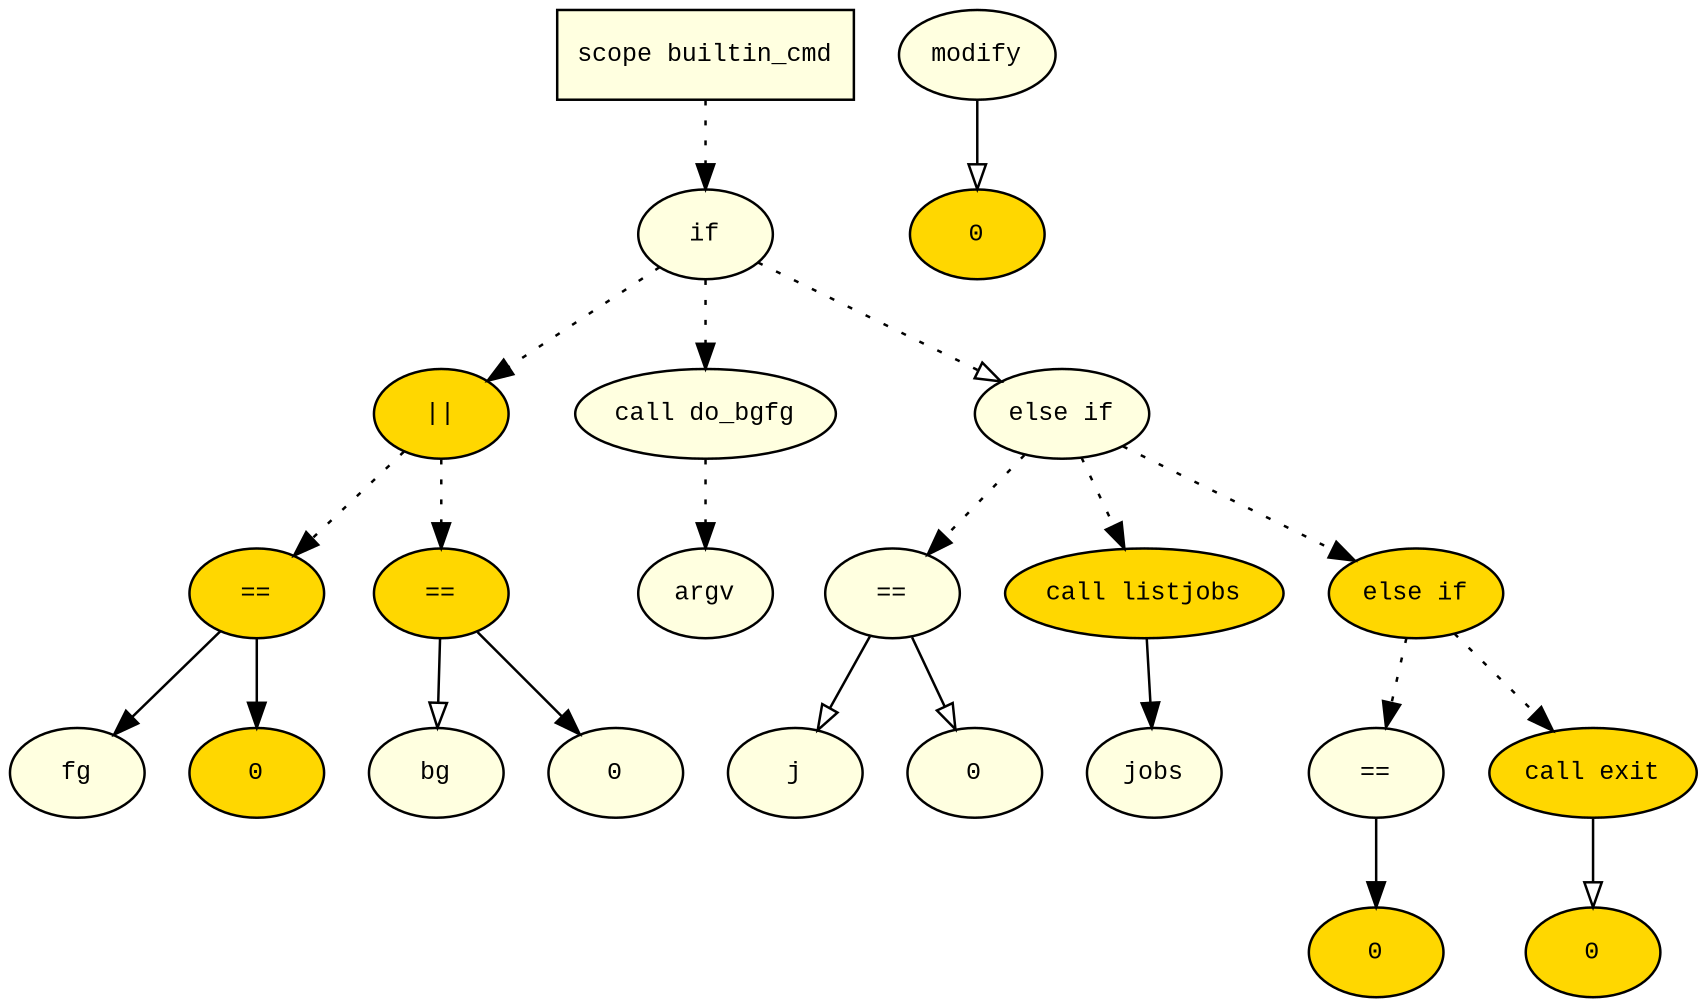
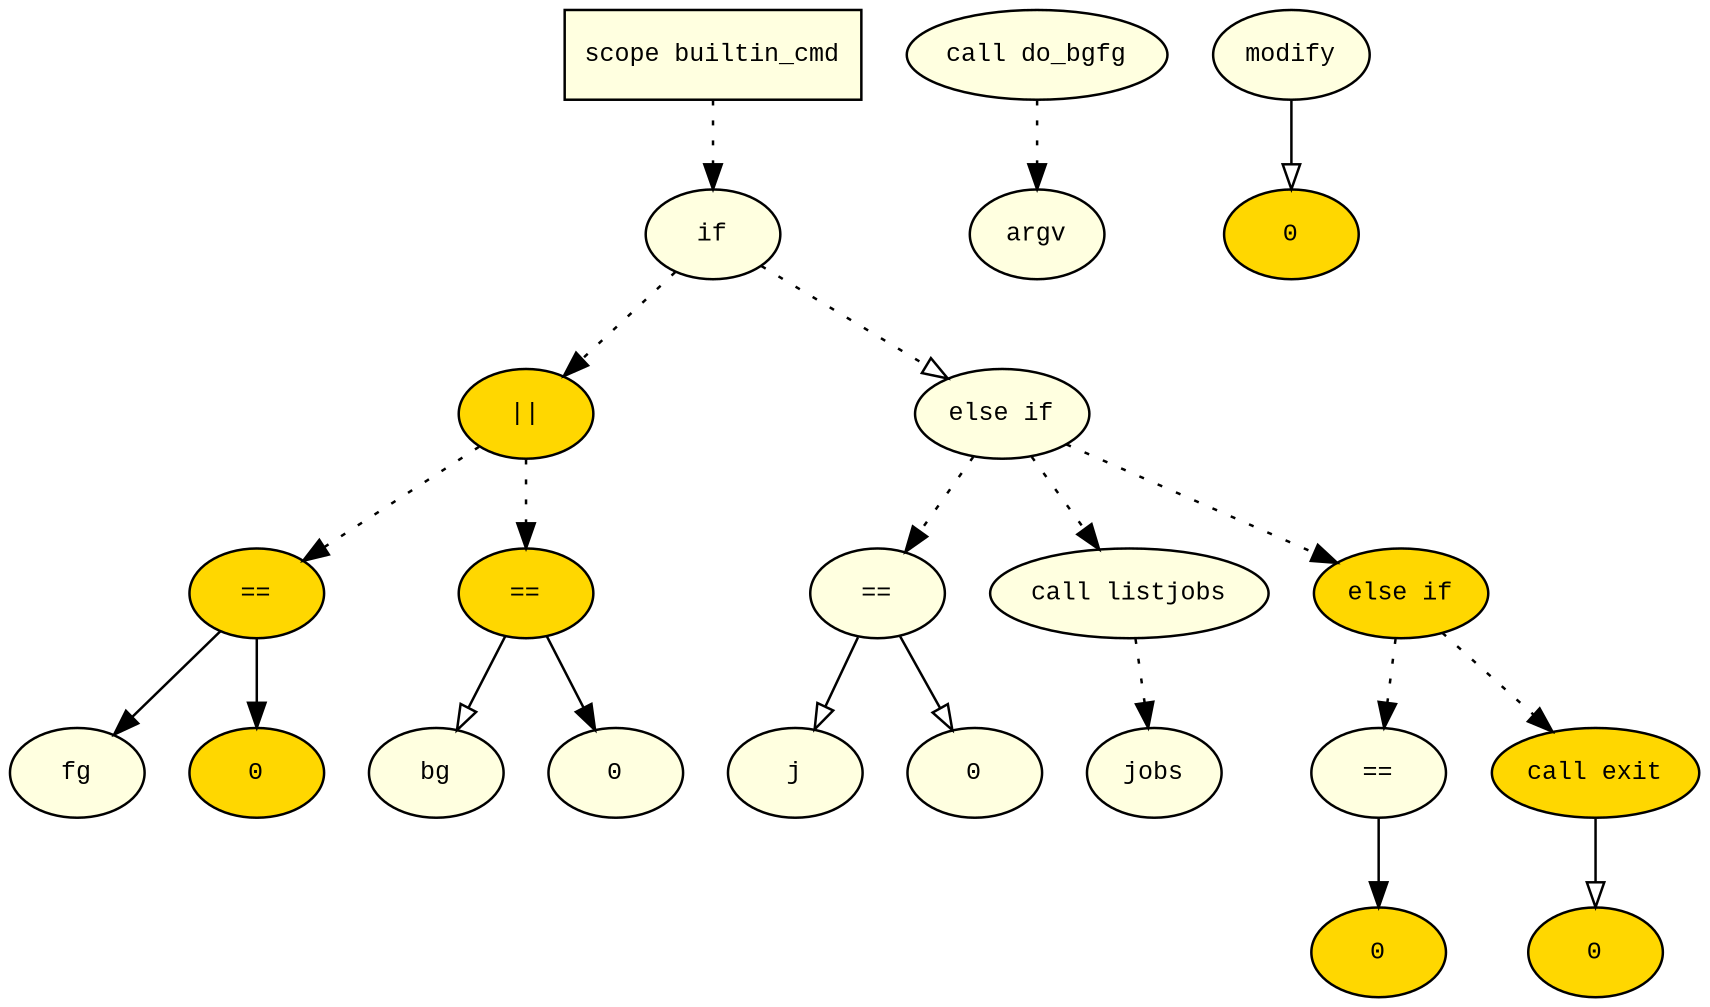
edge "if" -> "call do_bgfg": removed
node "call listjobs": fillcolor gold -> lightyellow
edge "call listjobs" -> "jobs": style solid -> dotted
